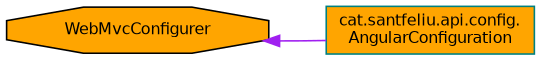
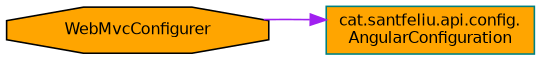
edge "cat.santfeliu.api.config. AngularConfiguration" -> "WebMvcConfigurer": reversed
